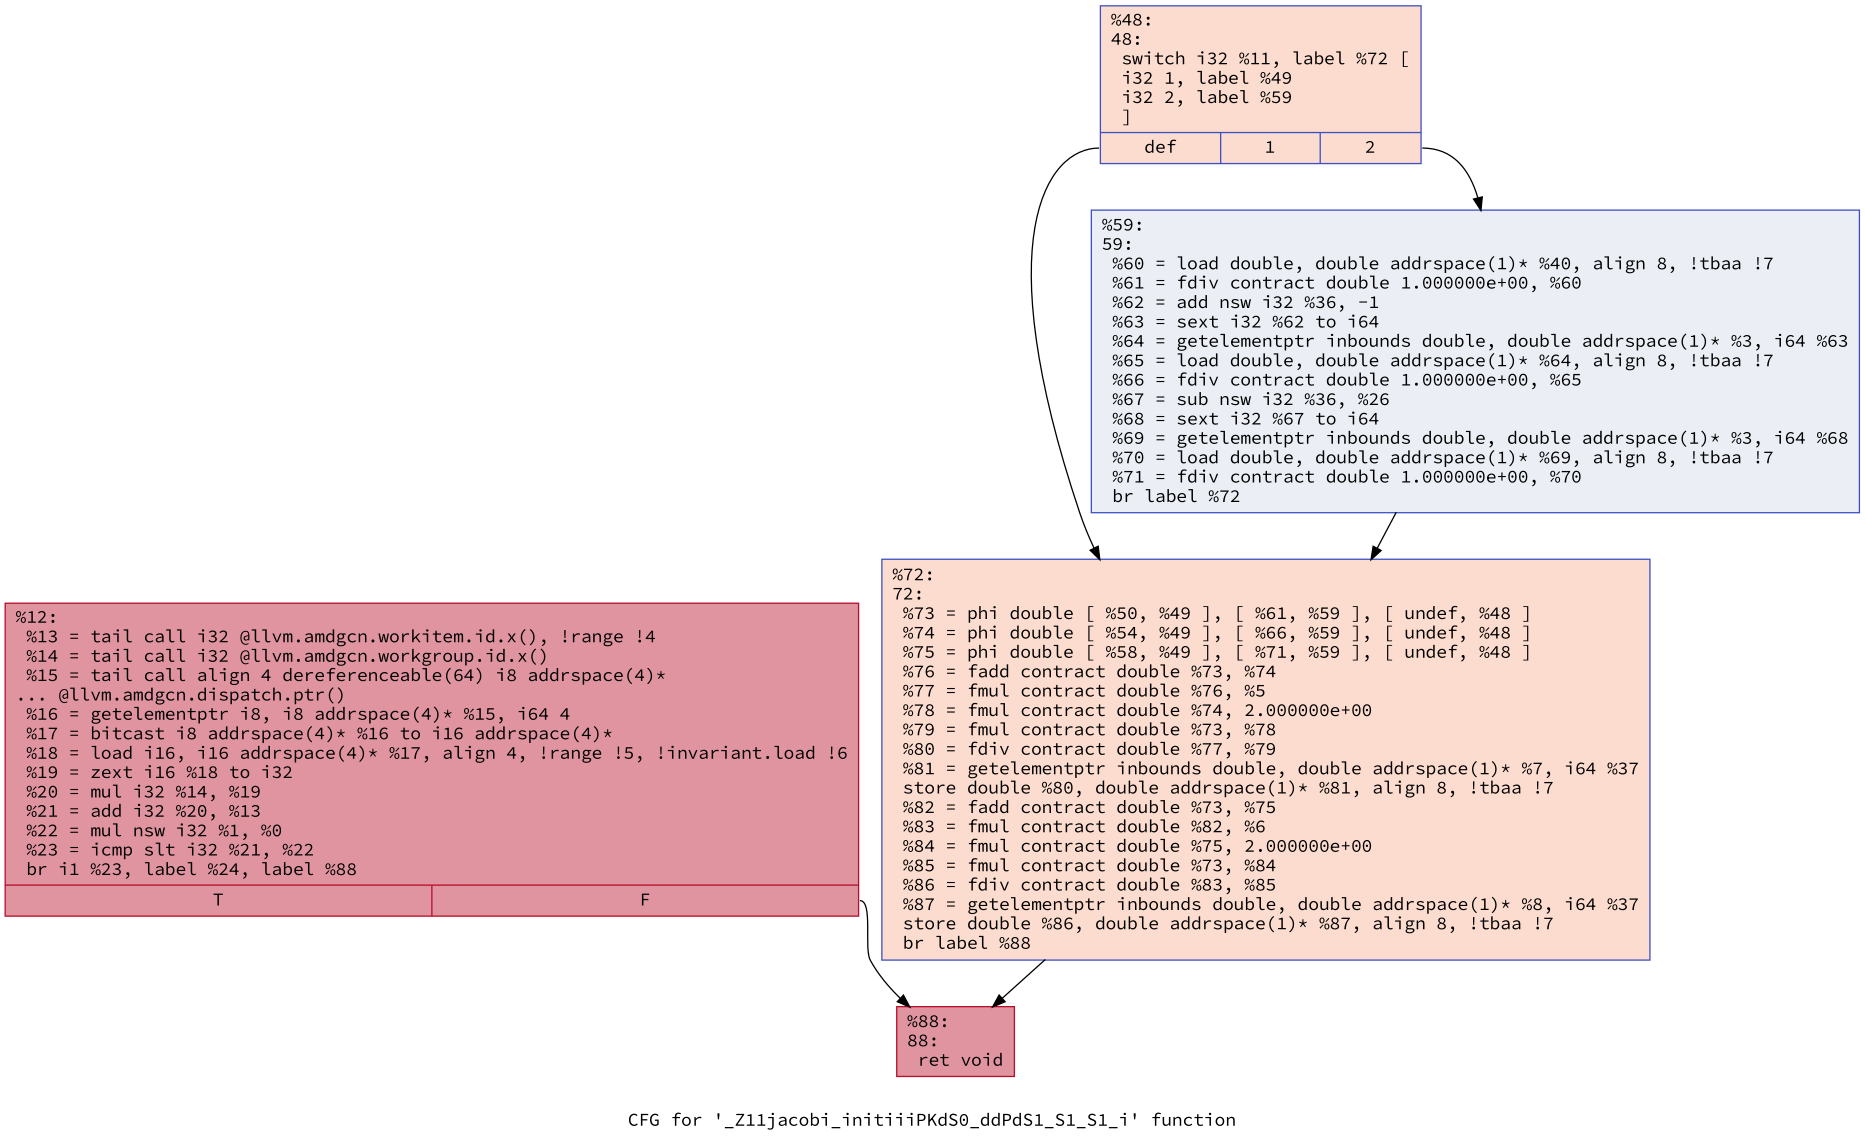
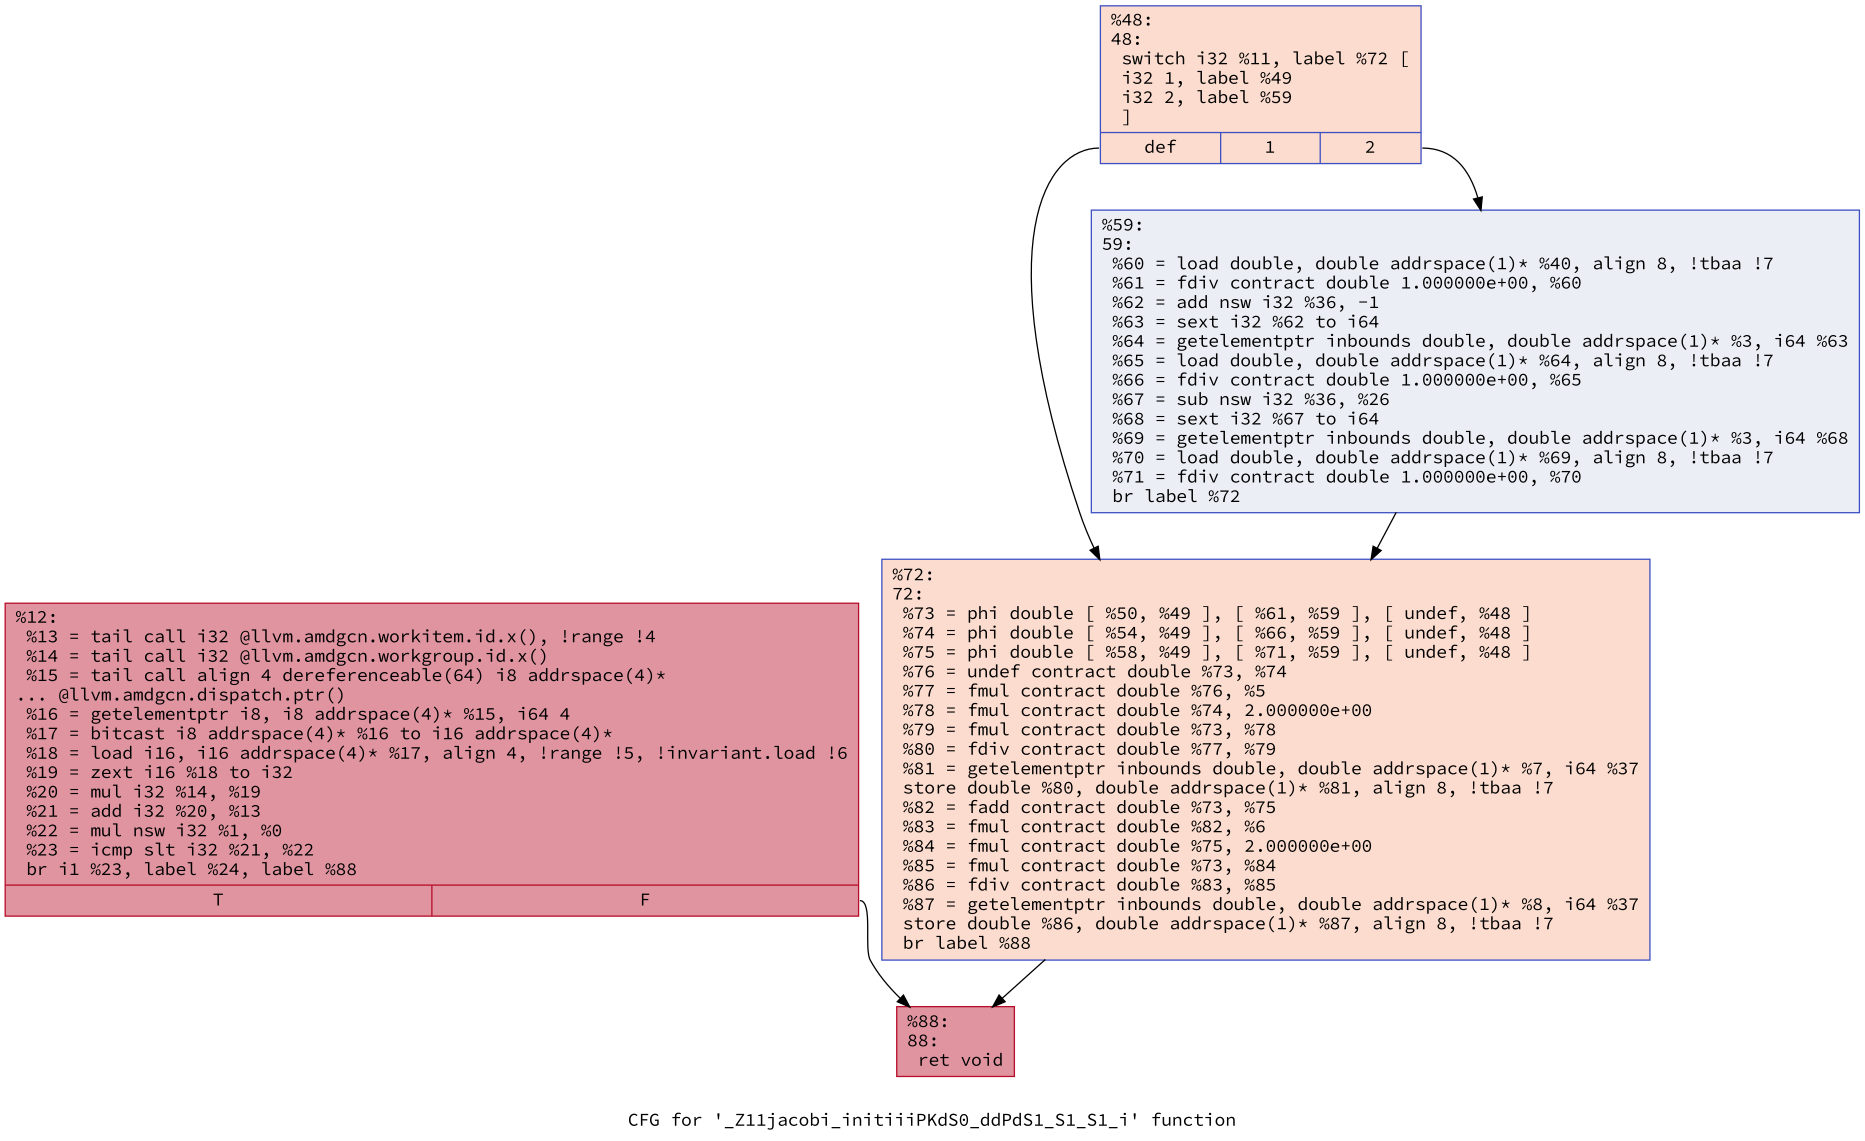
node "%72:": text "%76 = fadd contract double %73, %74" -> "%76 = undef contract double %73, %74"
